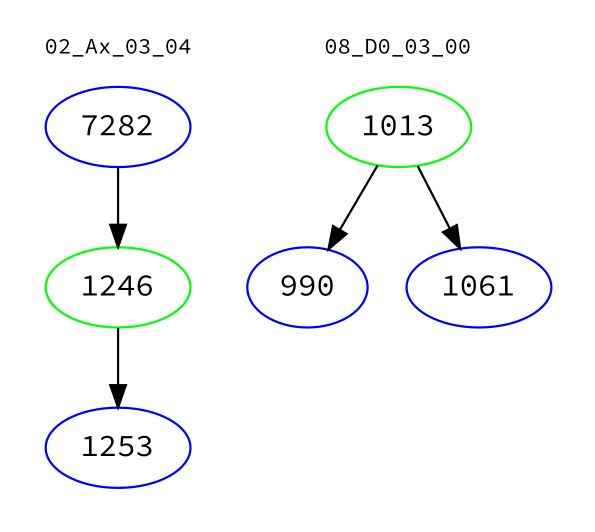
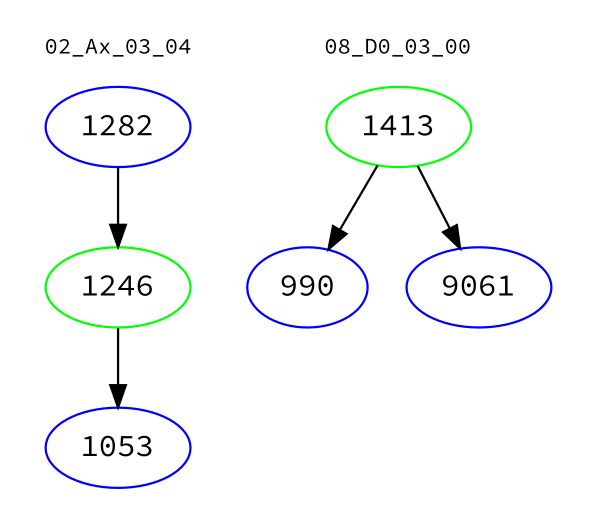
node "7282": label "7282" -> "1282"
node "1013": label "1013" -> "1413"
node "1061": label "1061" -> "9061"
node "1253": label "1253" -> "1053"
